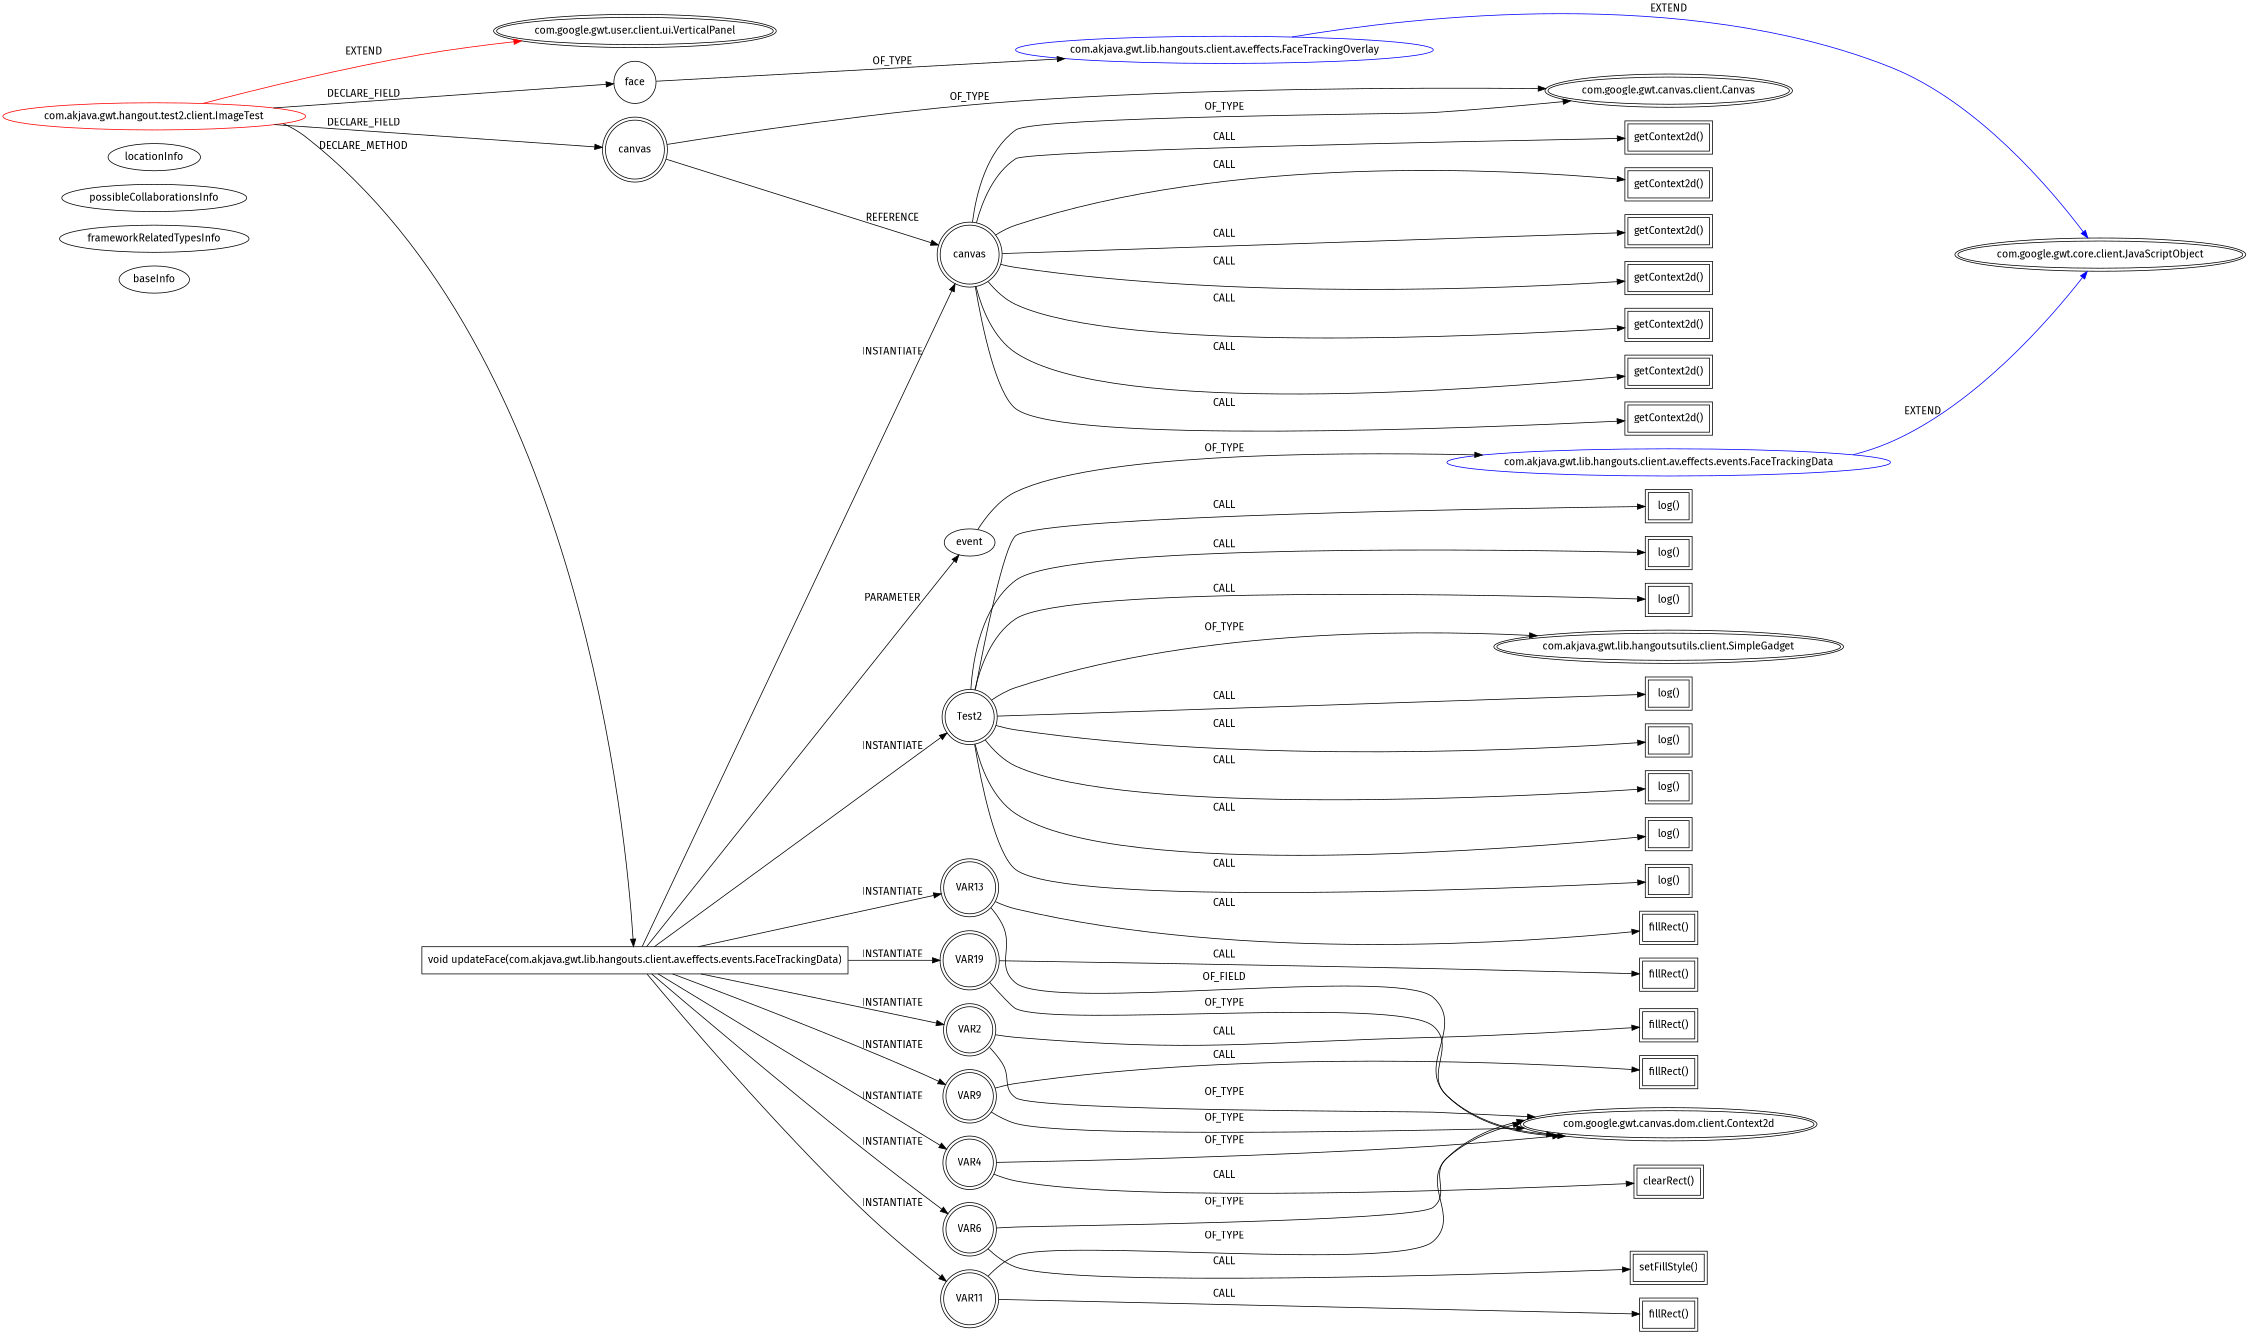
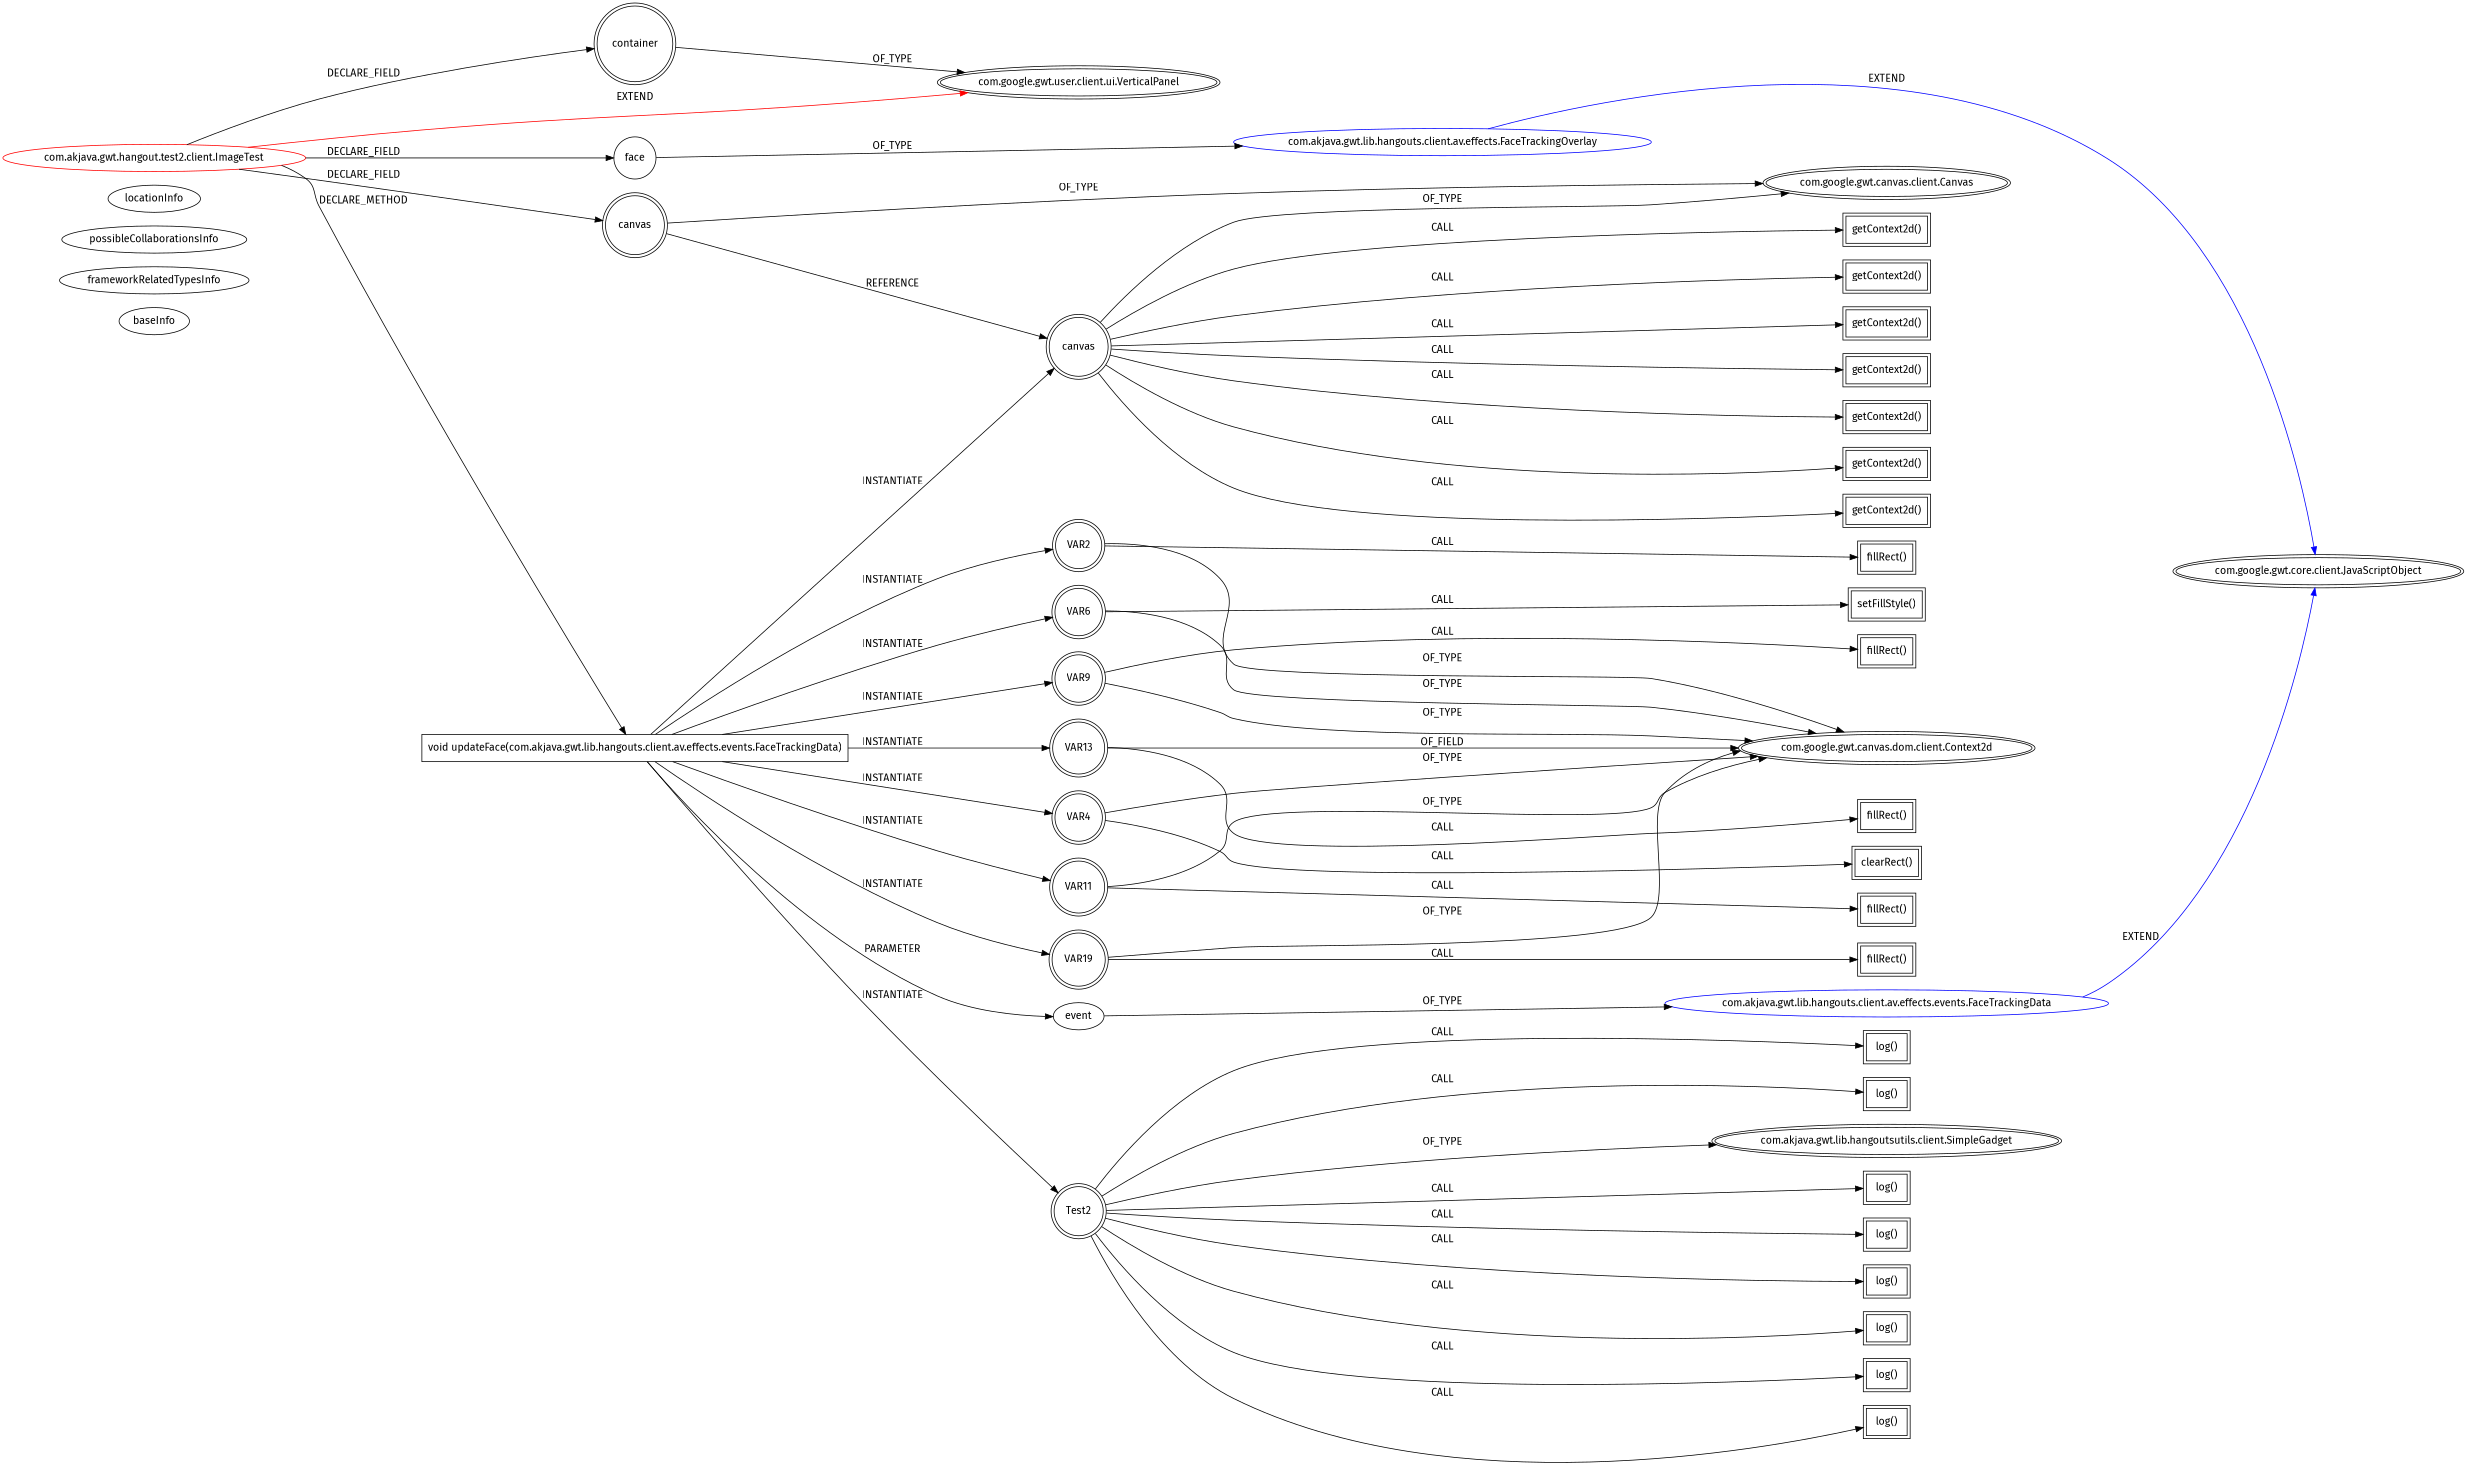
node "container": added
